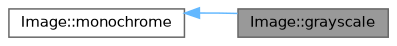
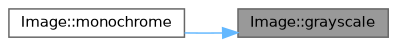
edge "Image::grayscale" -> "Image::monochrome": reversed
